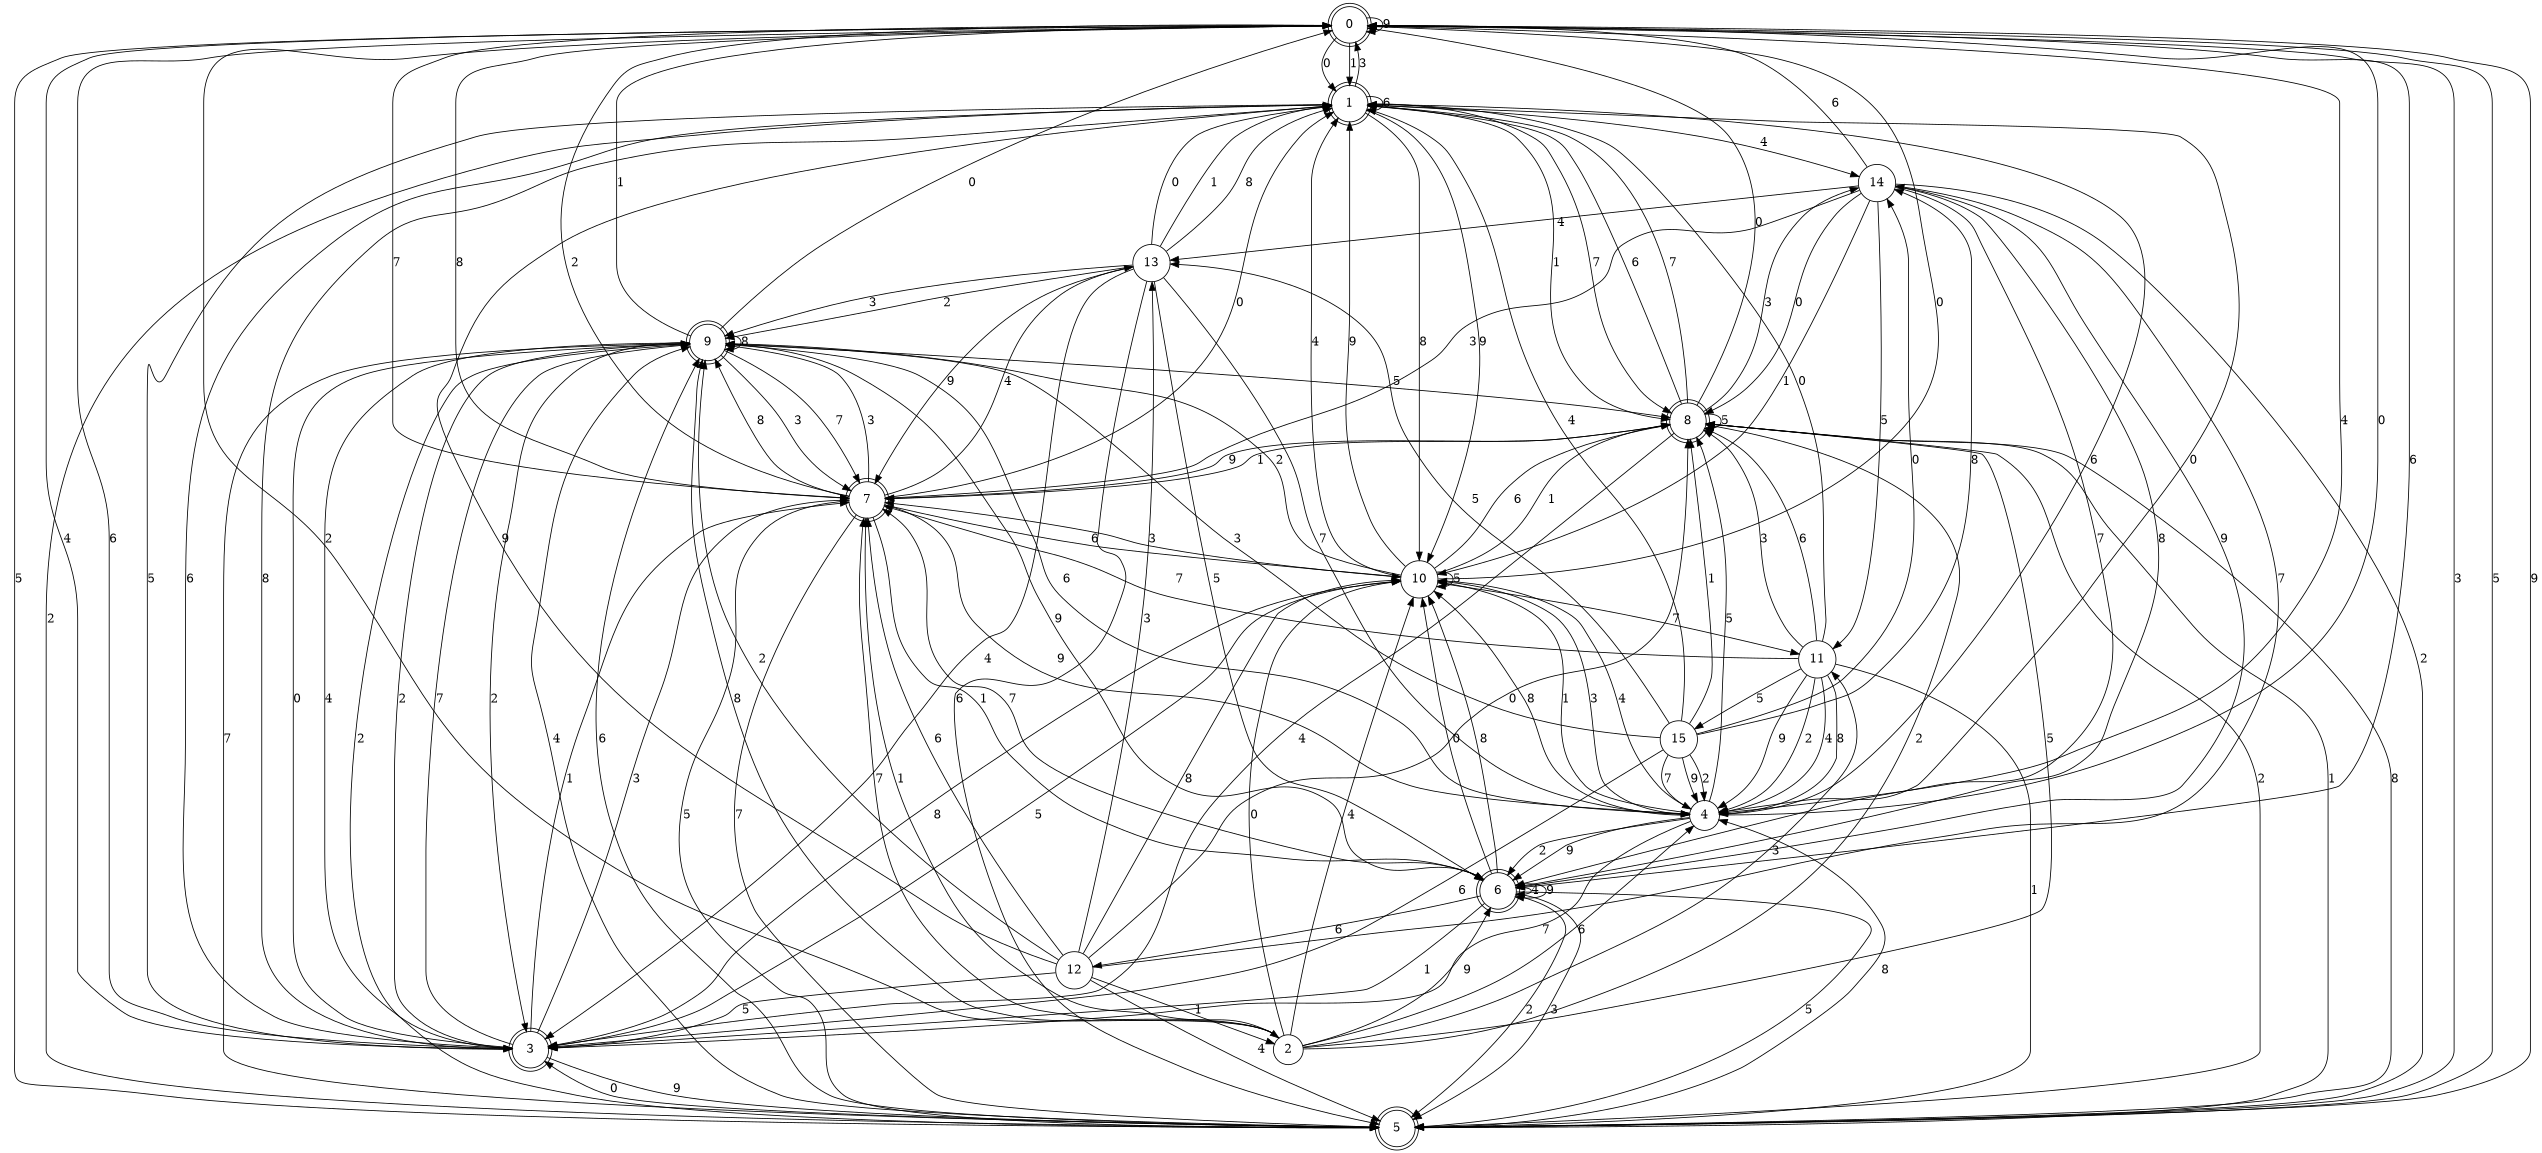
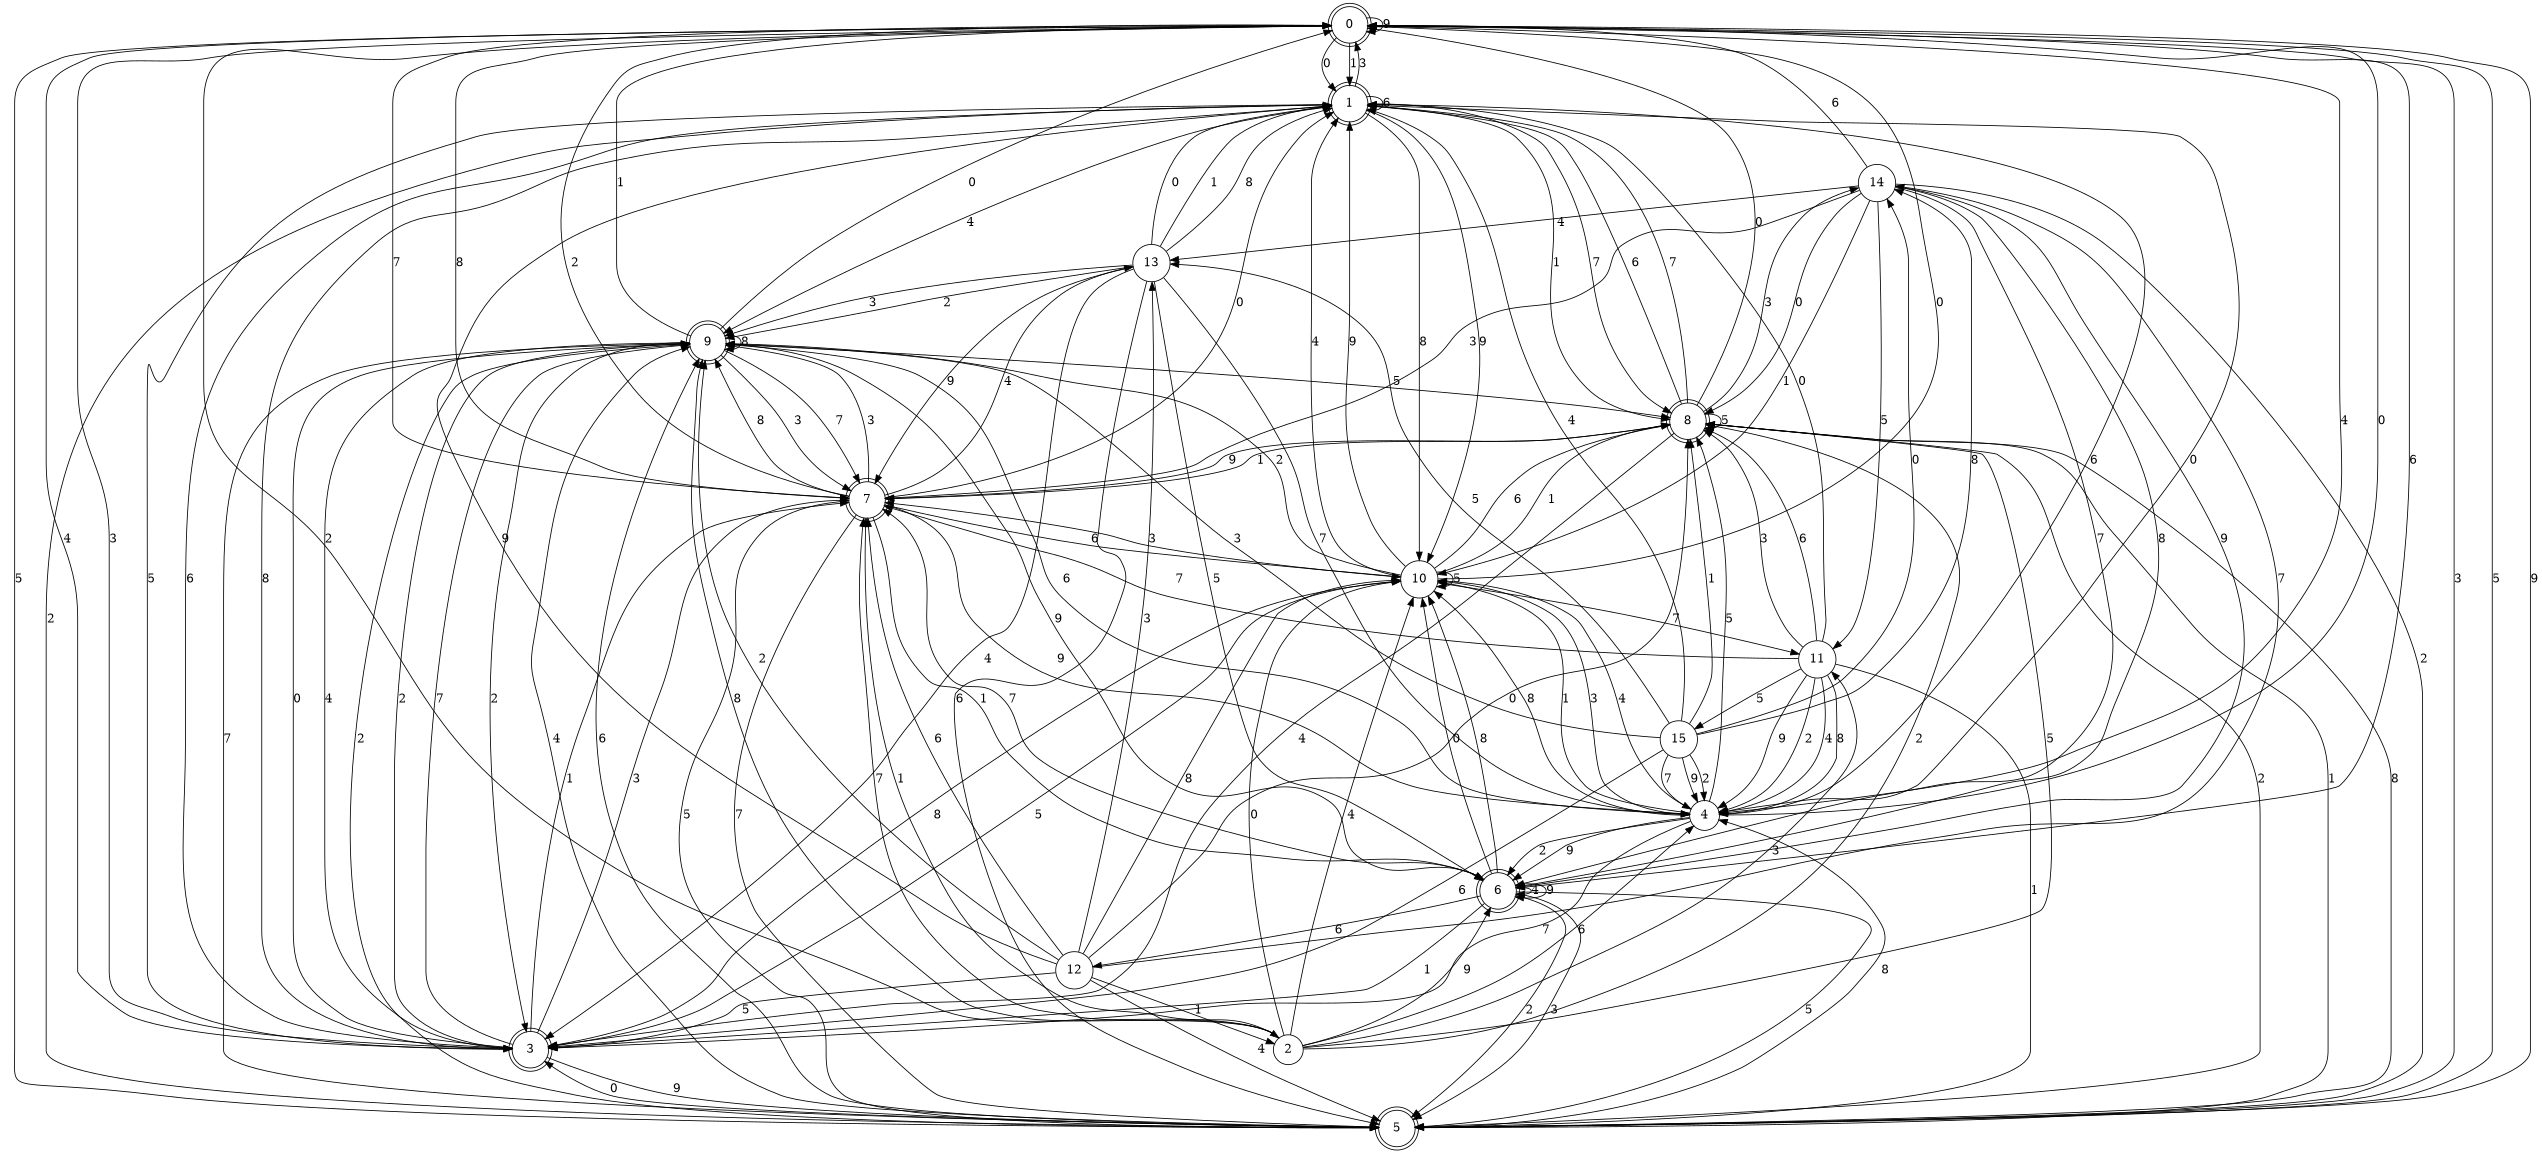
edge "1" -> "14": now "1" -> "9"
edge "0" -> "3": label "6" -> "3"
